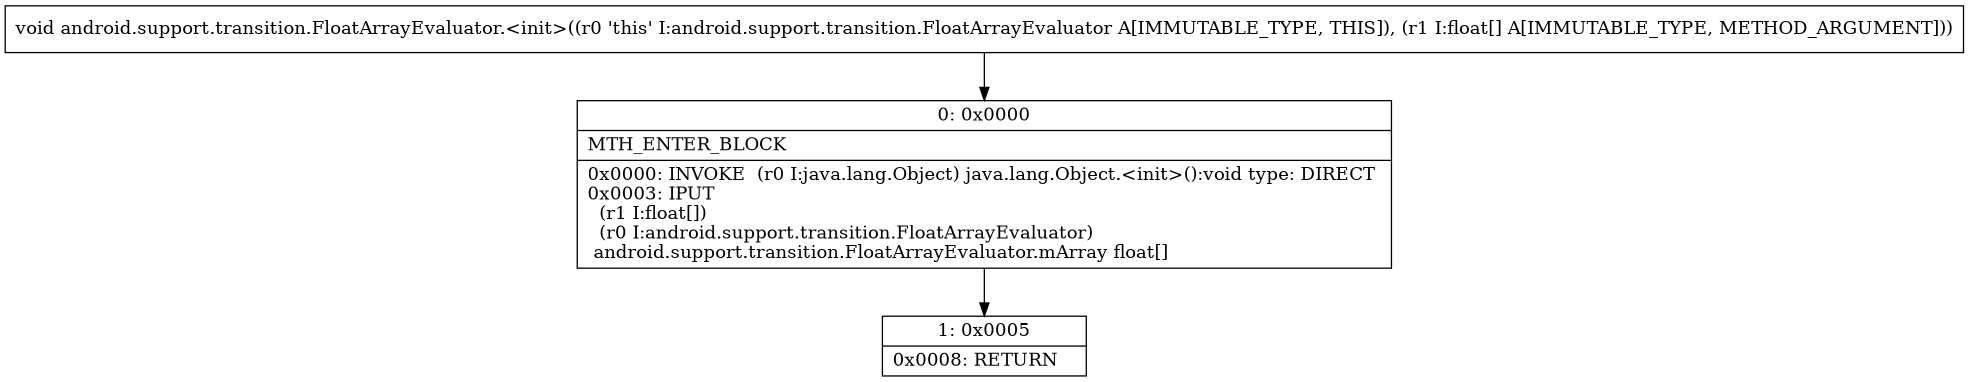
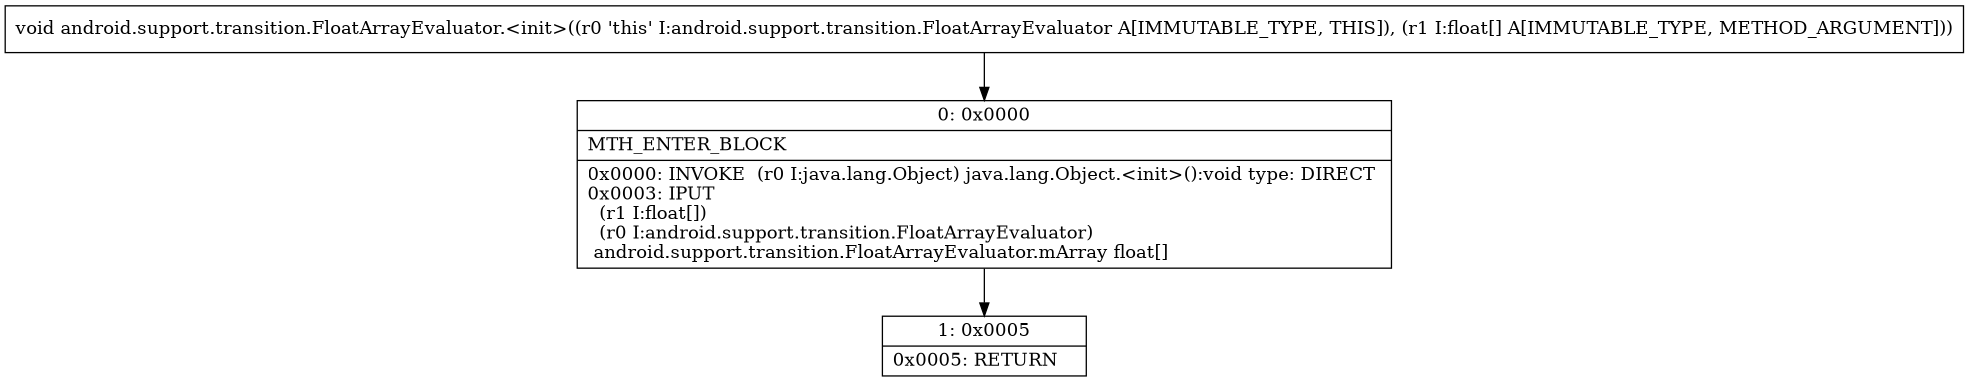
node "1: 0x0005": text "0x0008: RETURN" -> "0x0005: RETURN"
